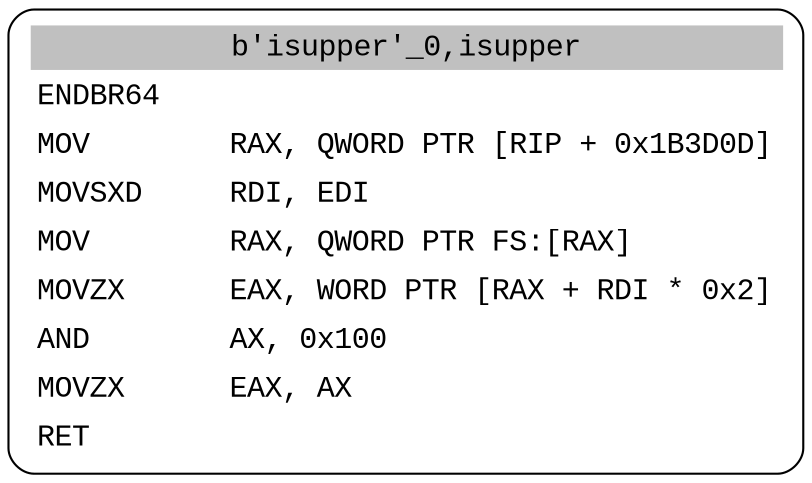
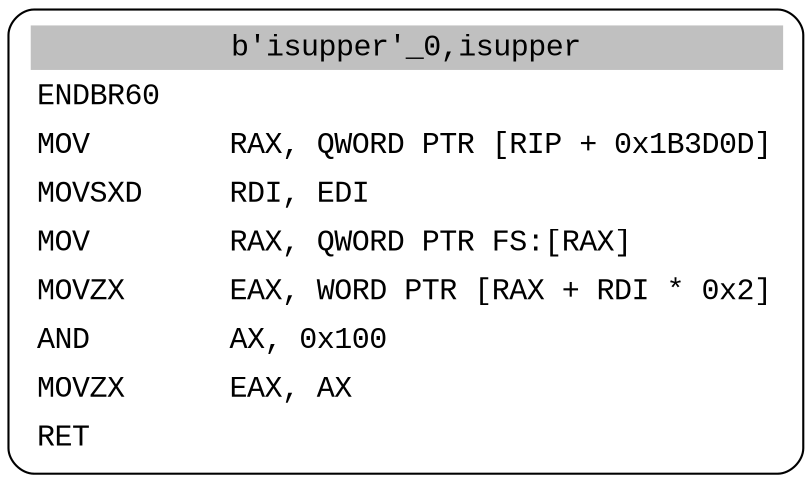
node "b'isupper'_0,isupper": text "ENDBR64" -> "ENDBR60"
